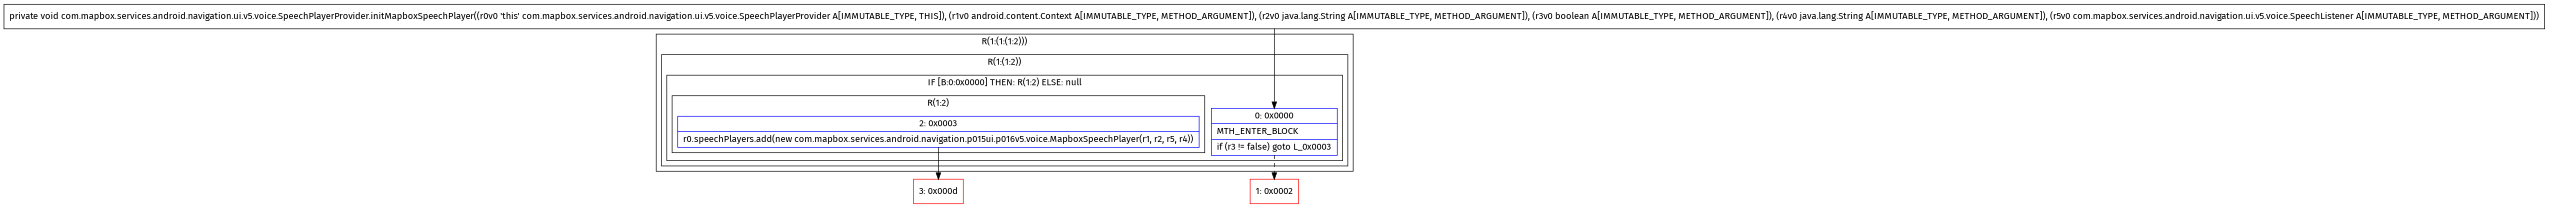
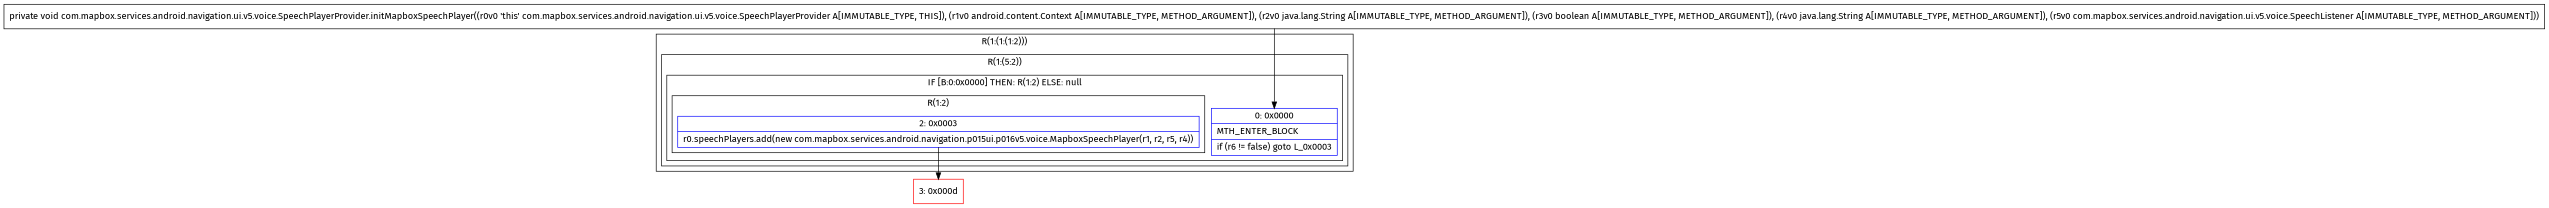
cluster "R(1:(1:2))": label "R(1:(1:2))" -> "R(1:(5:2))"
node "0: 0x0000": text "if (r3 != false) goto L_0x0003" -> "if (r6 != false) goto L_0x0003"
node "1: 0x0002": removed
